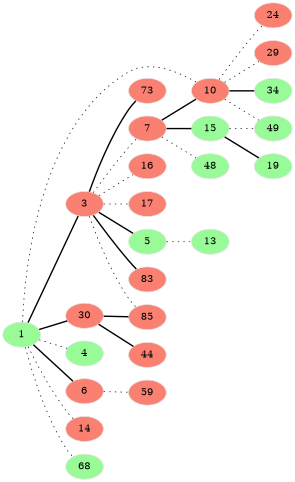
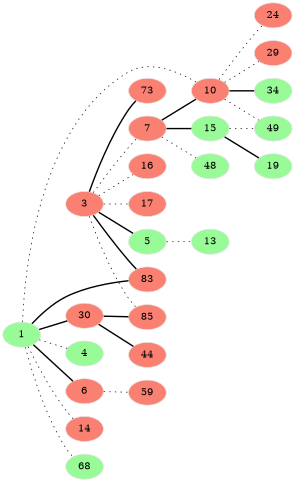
edge "3" -- "1": now "83" -- "1"
